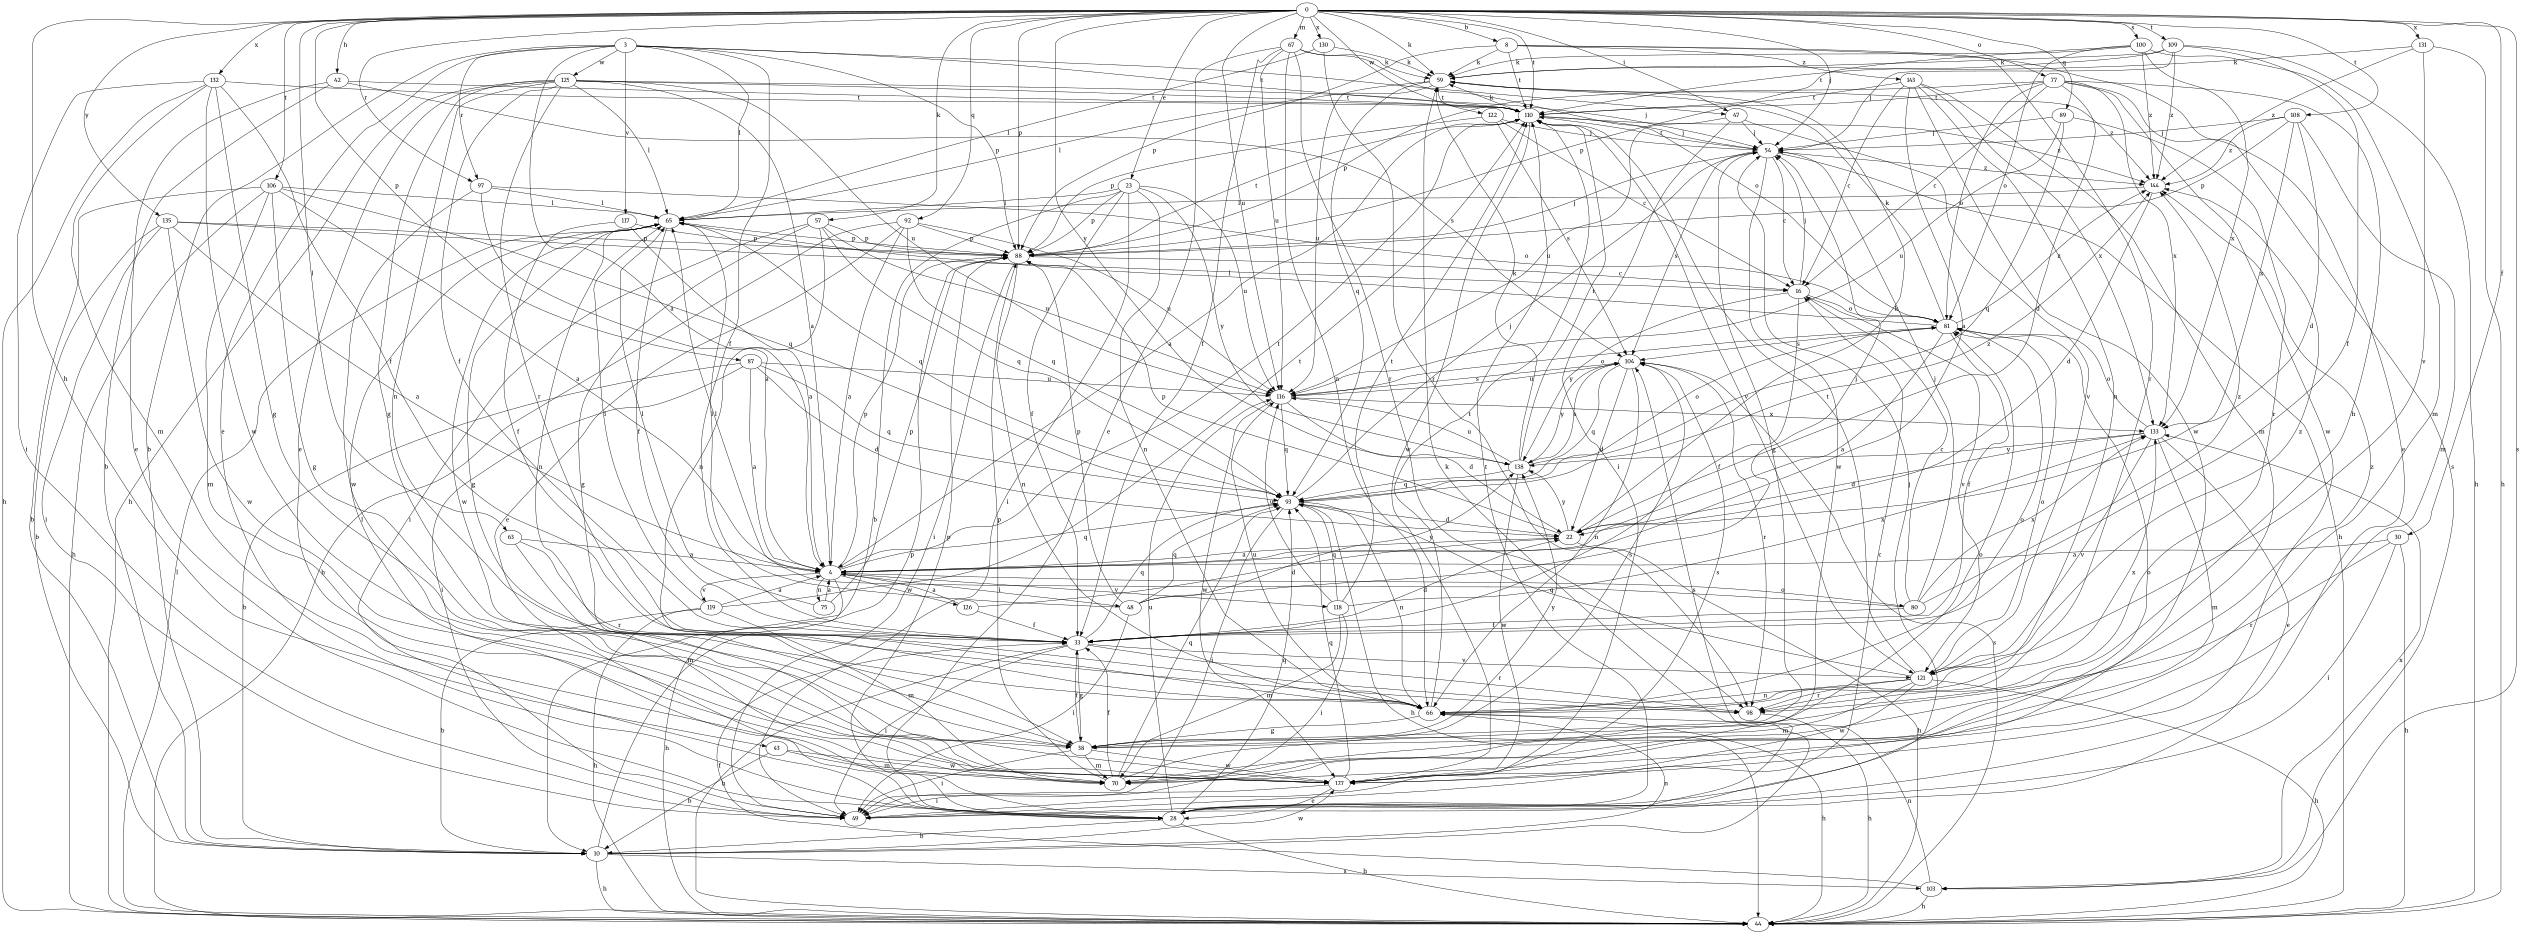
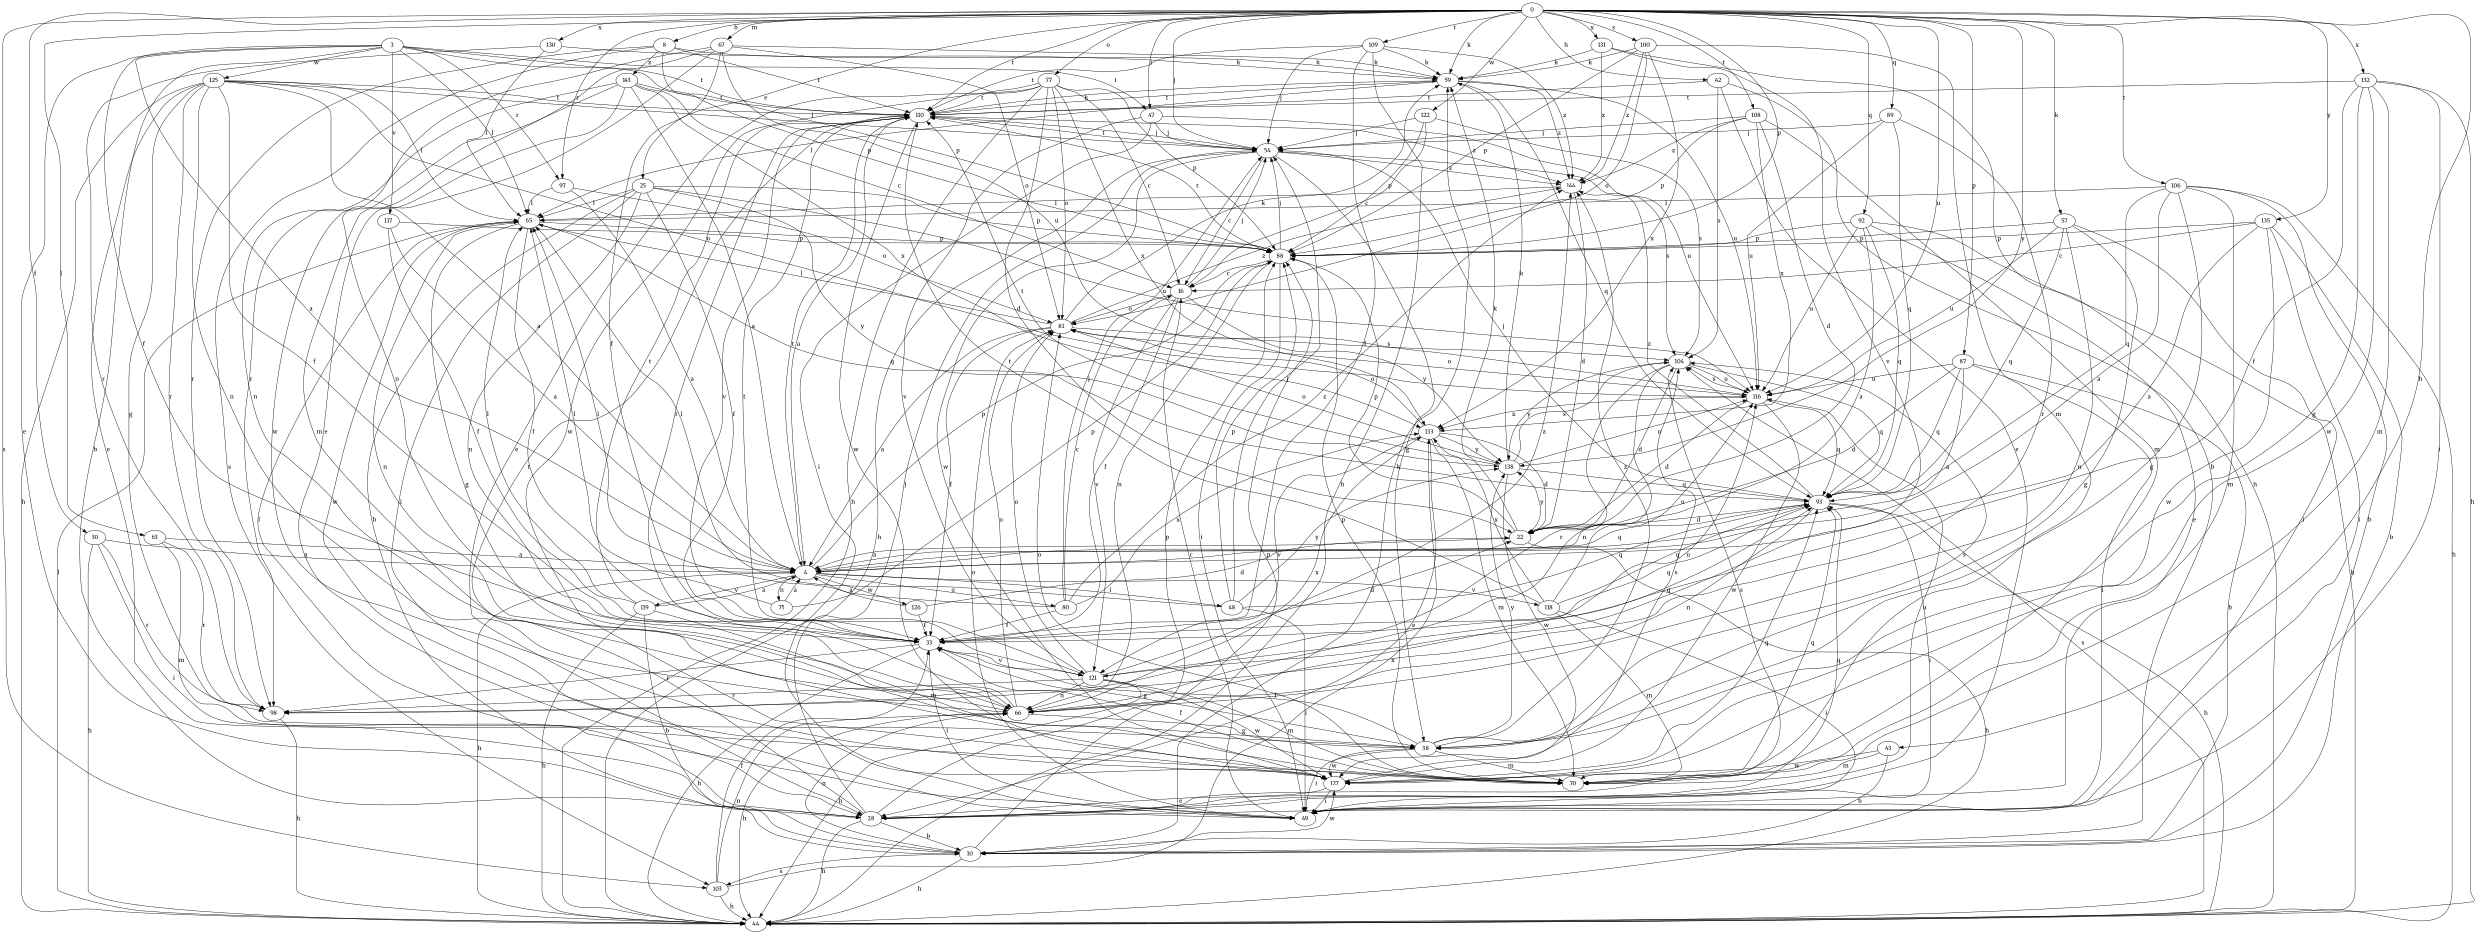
node "23": label "23" -> "25"
edge "97" -> "127": removed, label "w"
edge "77" -> "38": now "77" -> "44"
